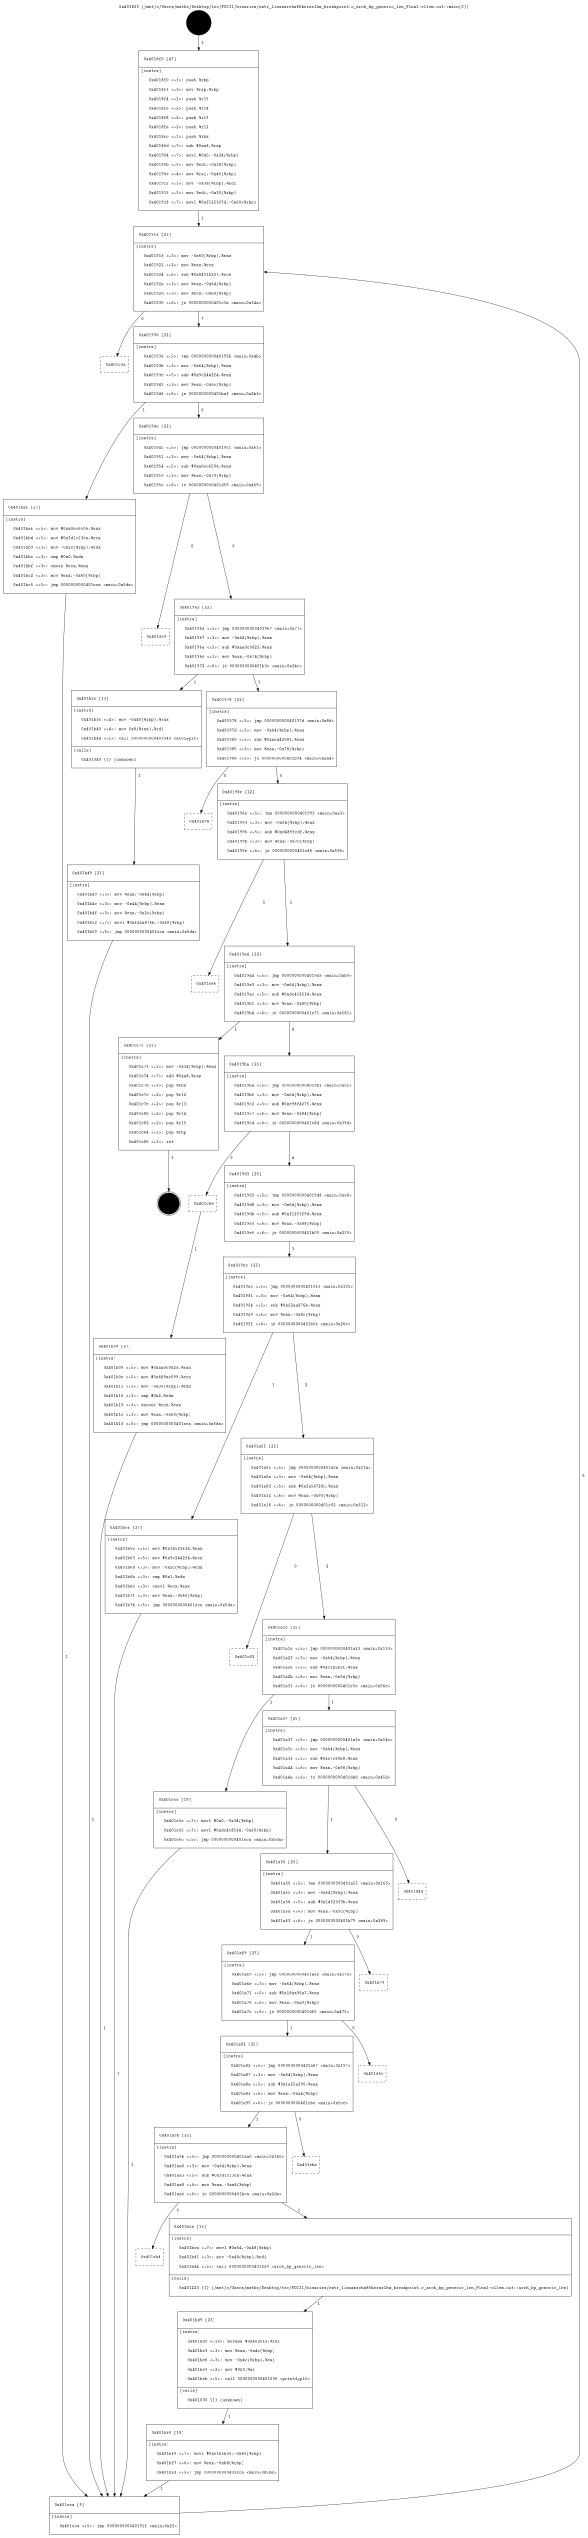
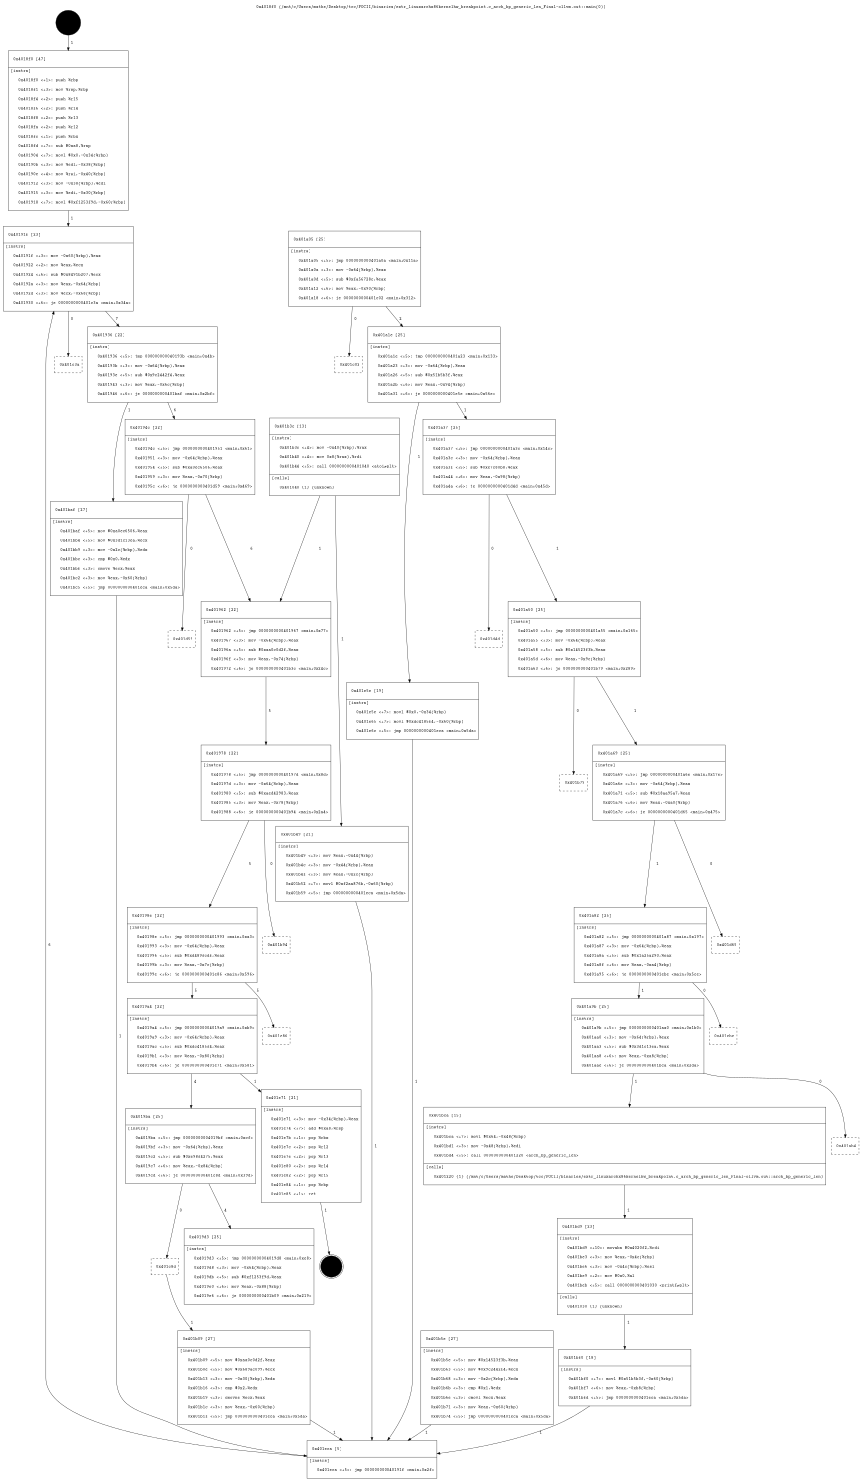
edge "0x401962 [22]" -> "0x401b3c [13]": reversed
node "0x4019ec [25]": removed
